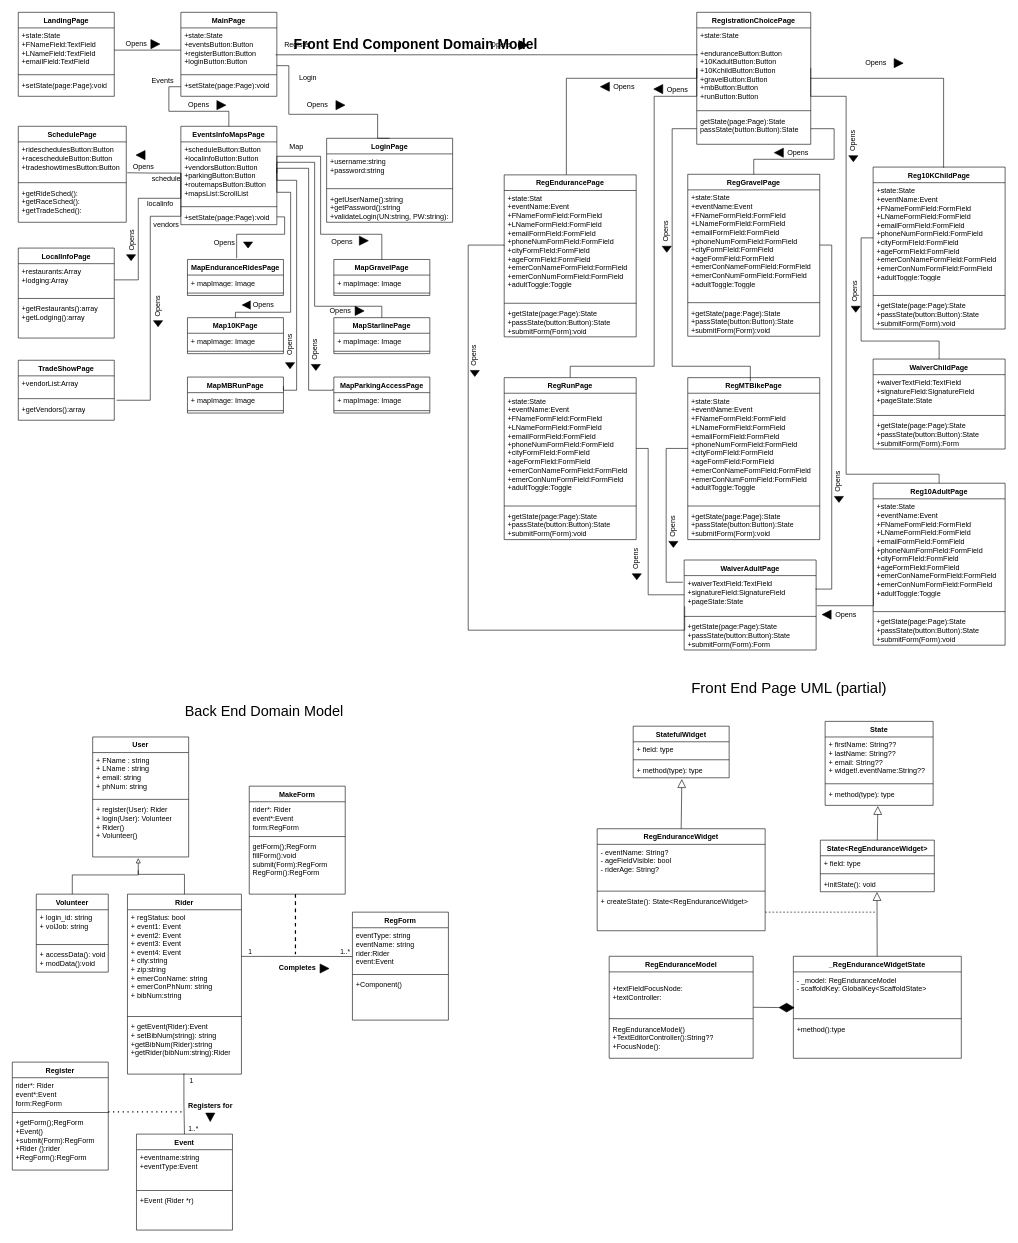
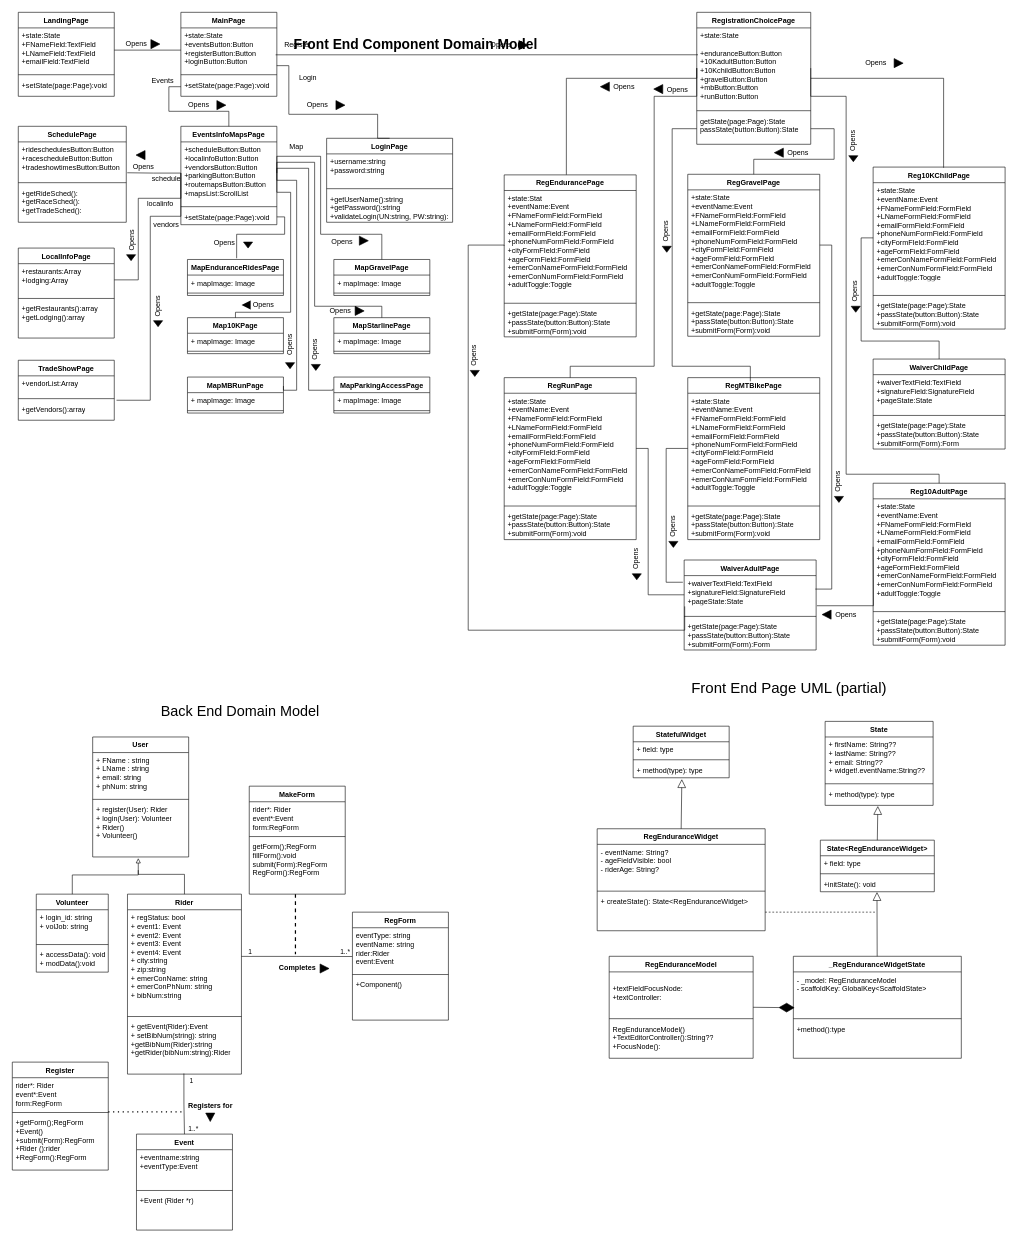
node "Back End Domain Model": moved (264, 711) -> (240, 711)
